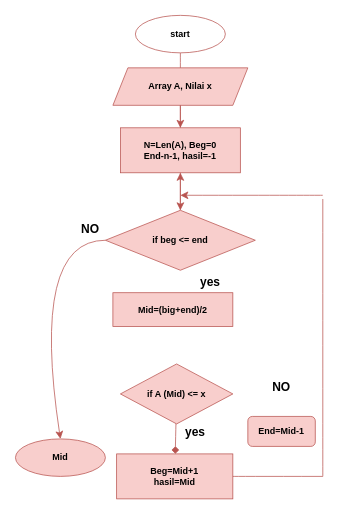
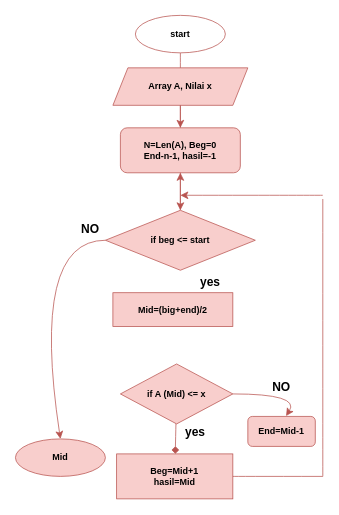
node "N=Len(A), Beg=0 End-n-1, hasil=-1": shape rectangle -> rounded rectangle
node "if beg <= end": label "if beg <= end" -> "if beg <= start"
edge "if A (Mid) <= x" -> "End=Mid-1": added
